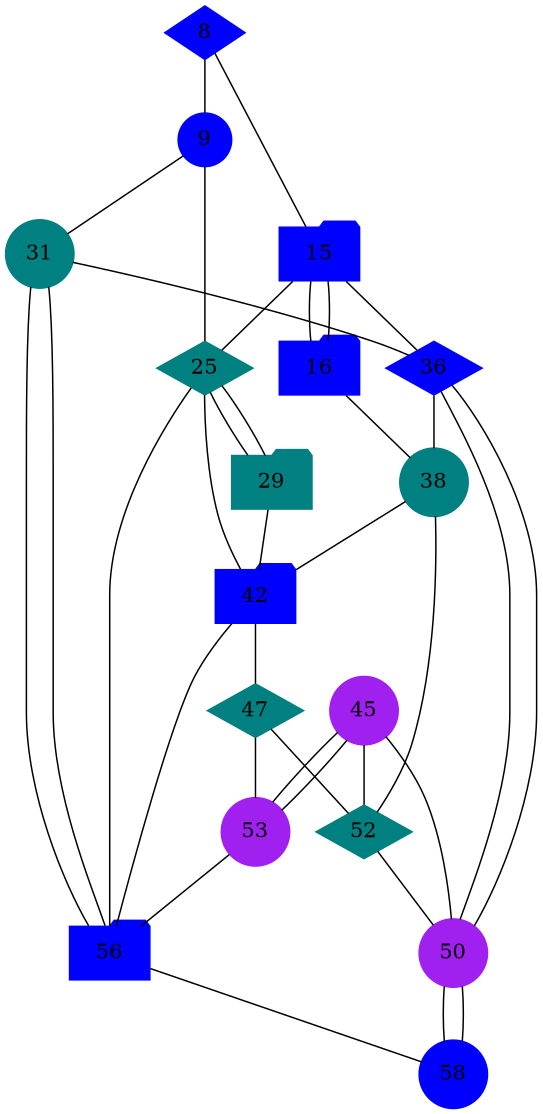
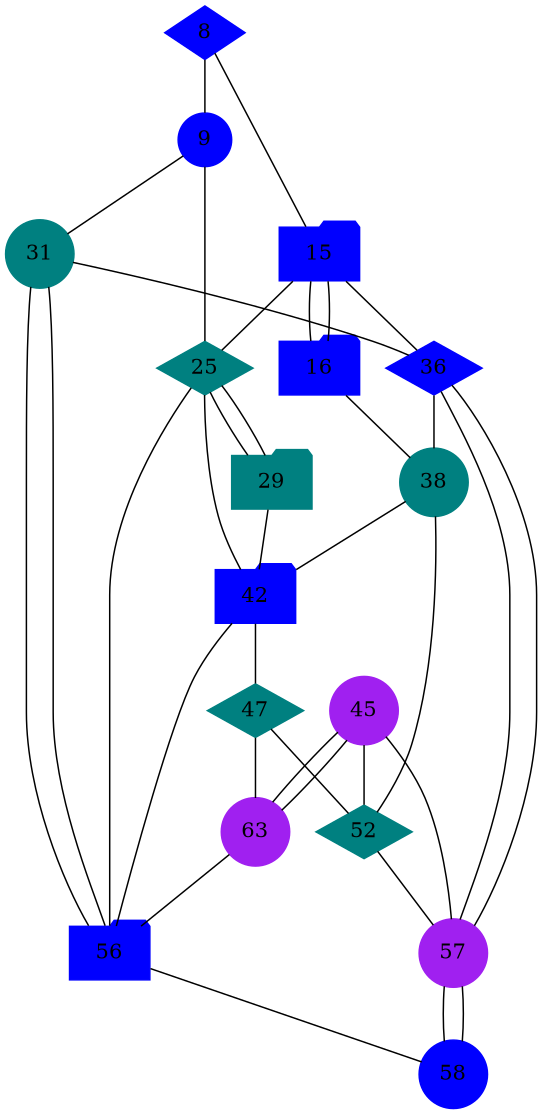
node "53": label "53" -> "63"
node "50": label "50" -> "57"
